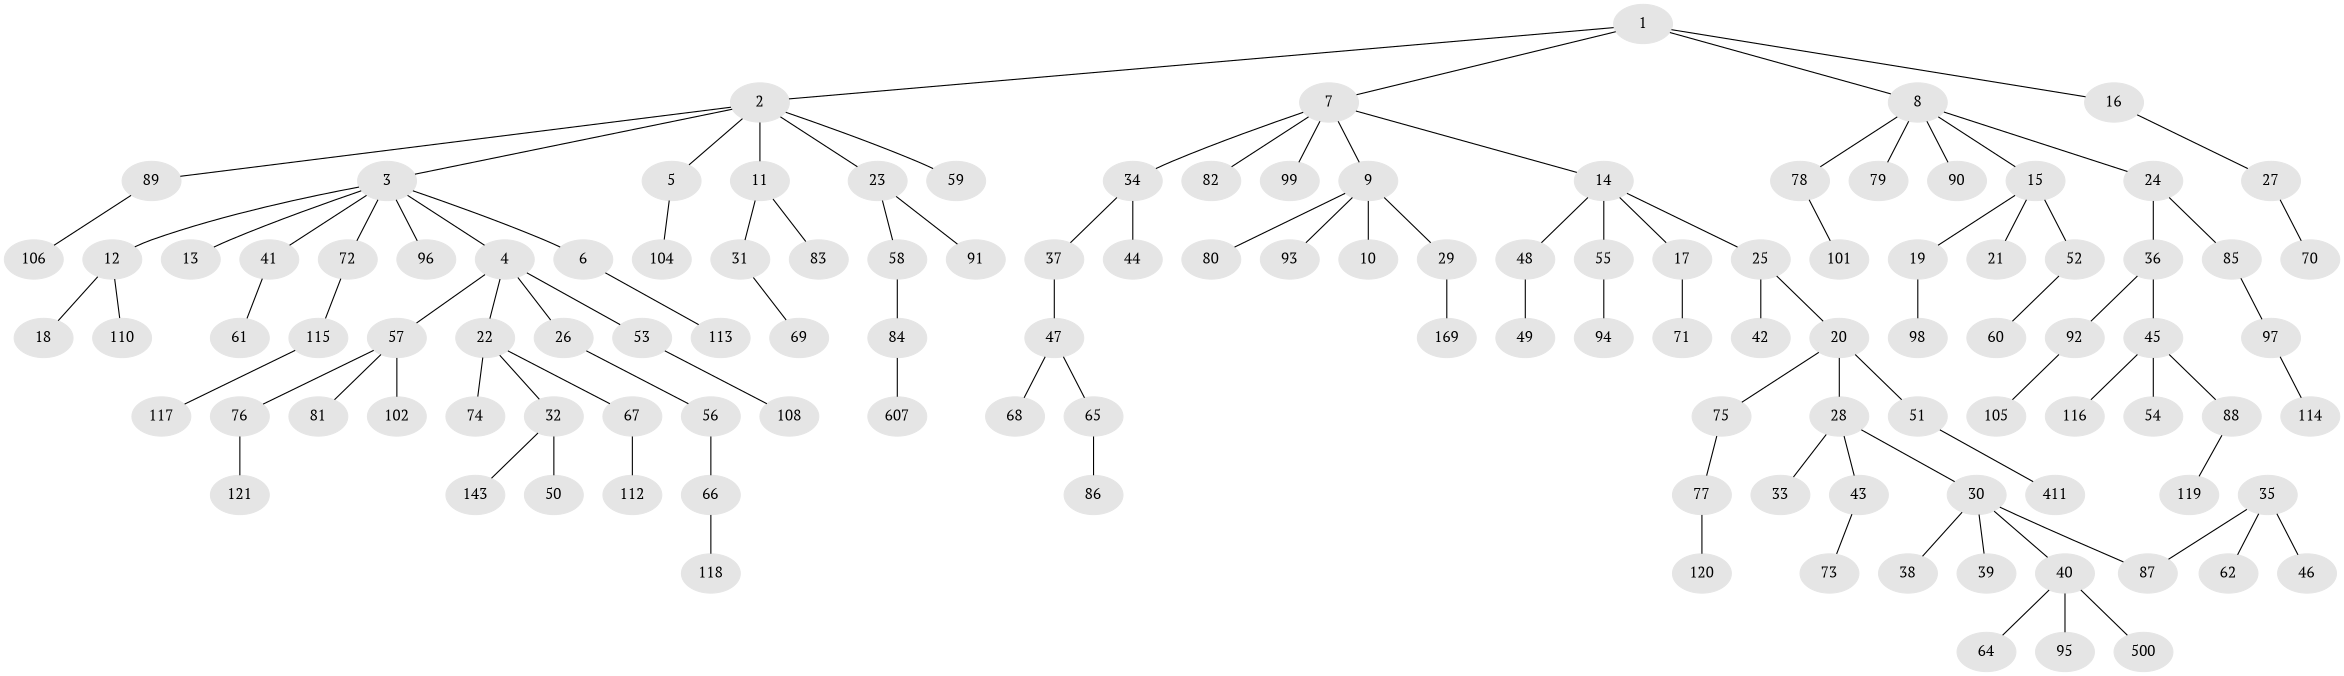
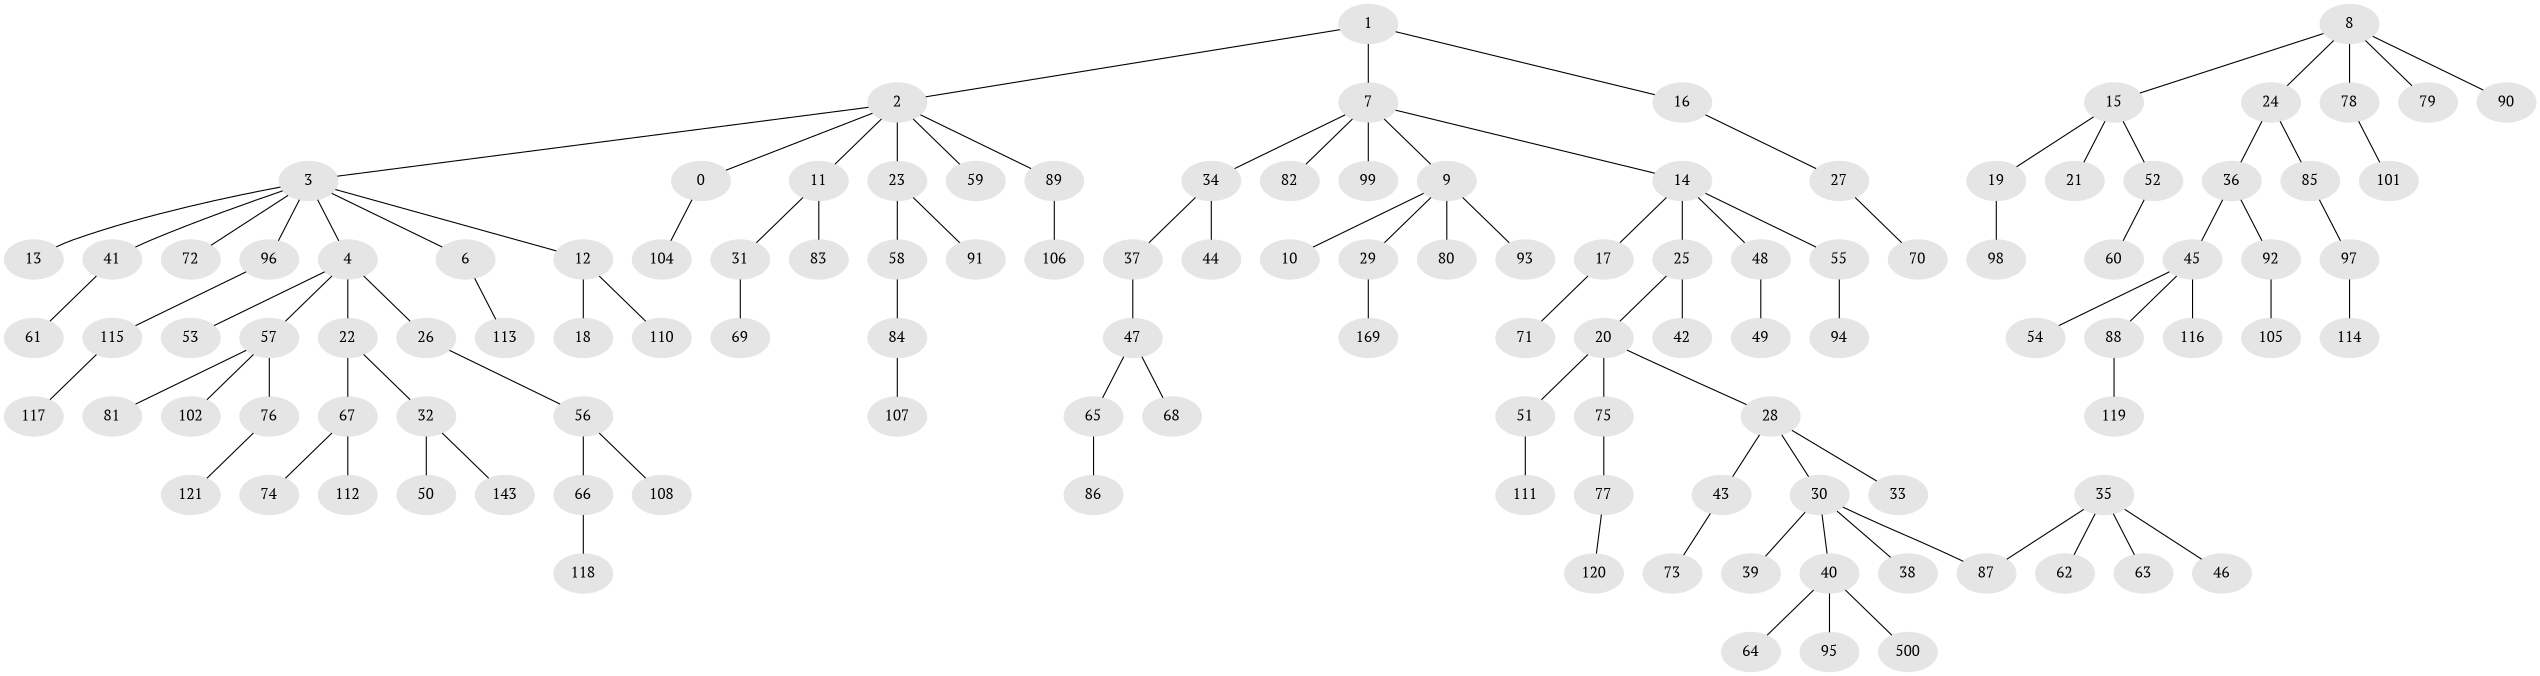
edge "1" -- "8": removed
node "5": label "5" -> "0"
edge "72" -- "115": now "96" -- "115"
edge "22" -- "74": now "67" -- "74"
edge "53" -- "108": now "56" -- "108"
node "607": label "607" -> "107"
node "411": label "411" -> "111"
node "63": added
